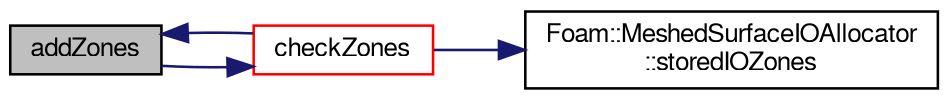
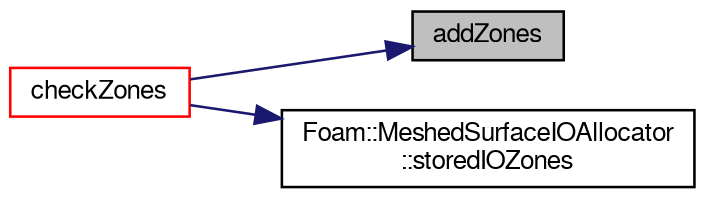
edge "addZones" -> "checkZones": removed
